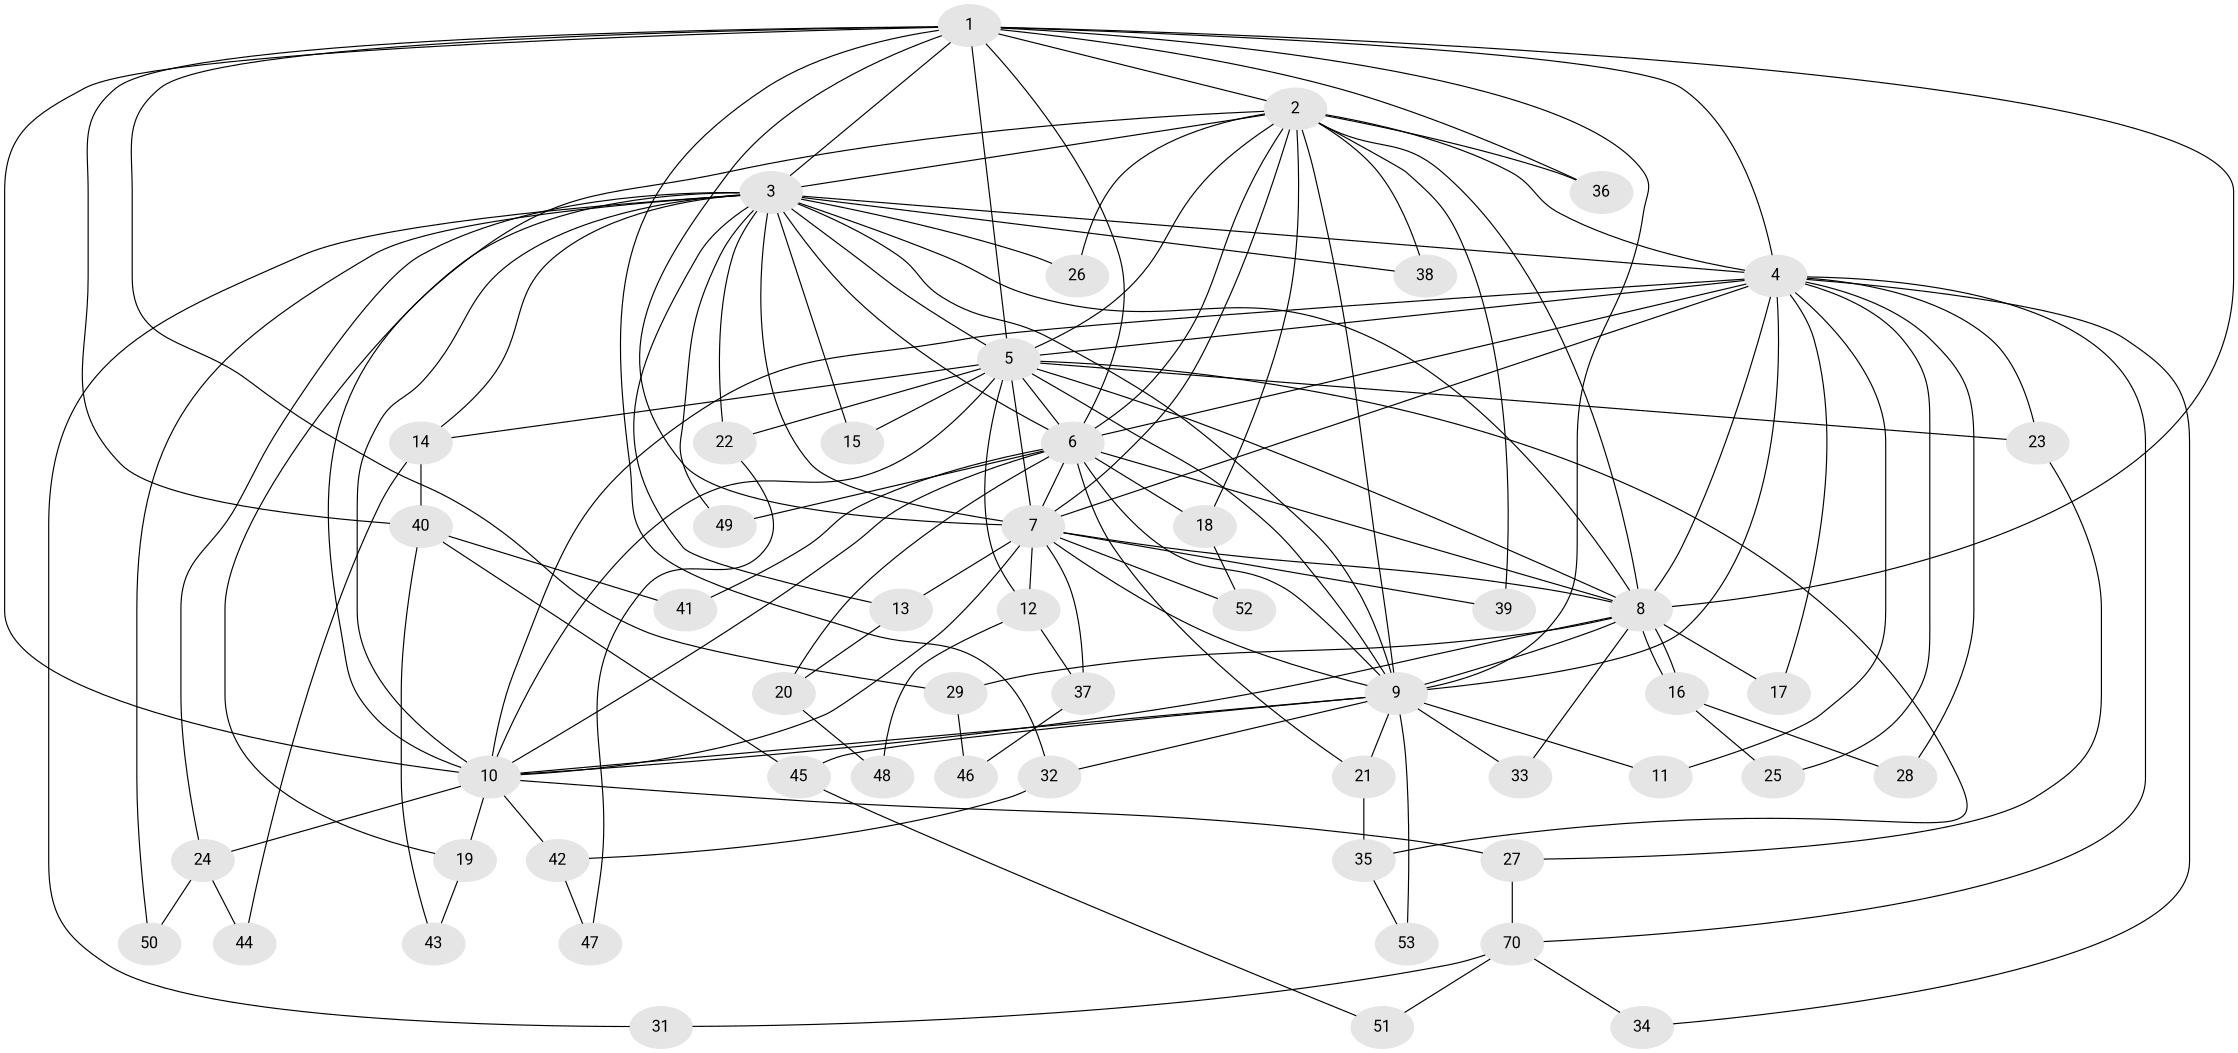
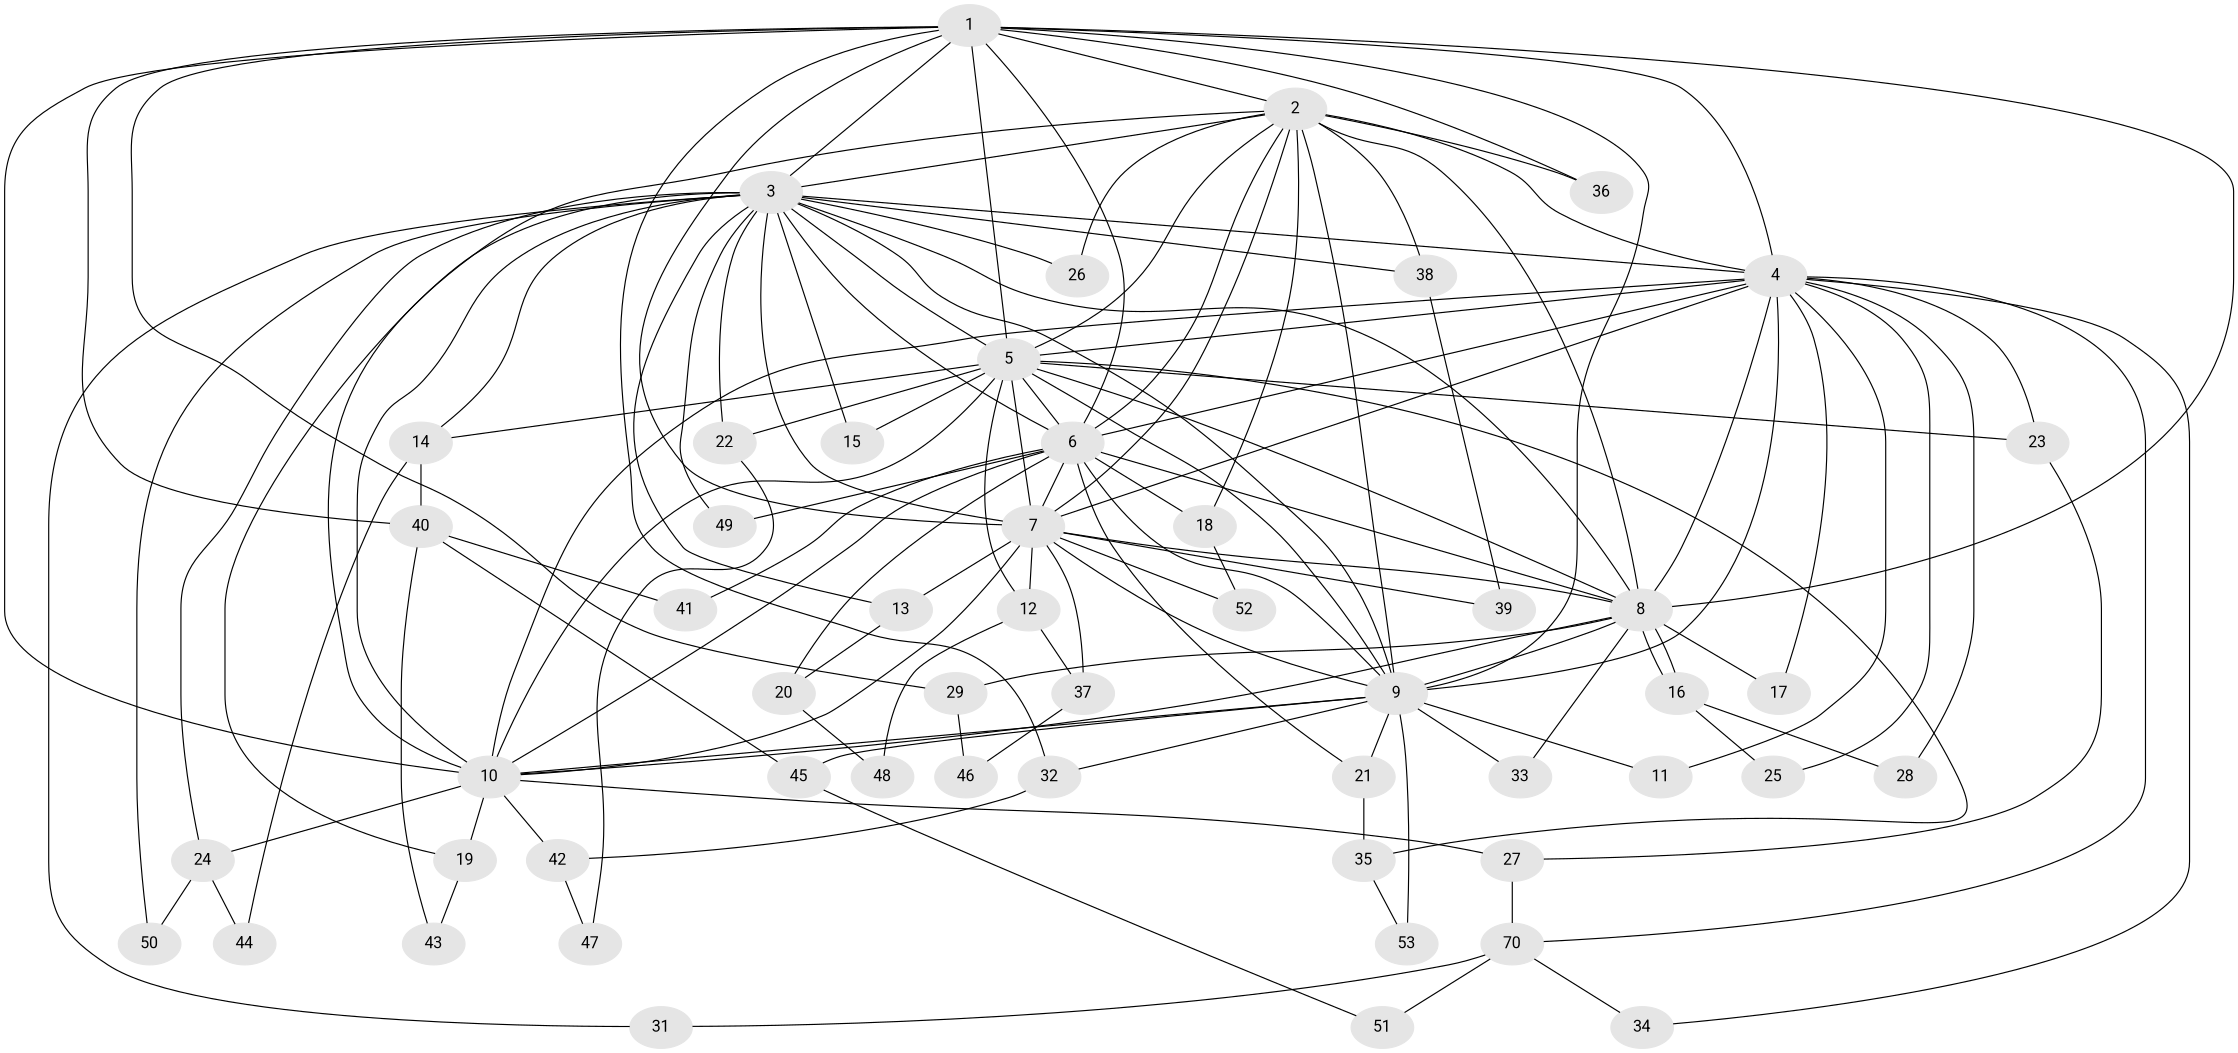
edge "2" -- "39": now "38" -- "39"
